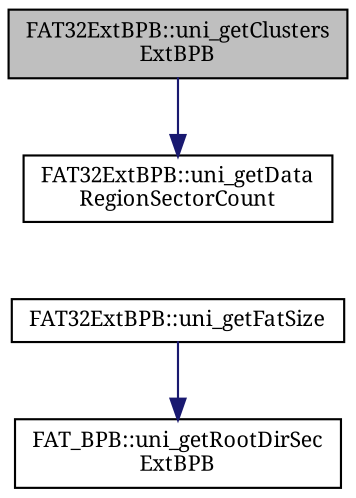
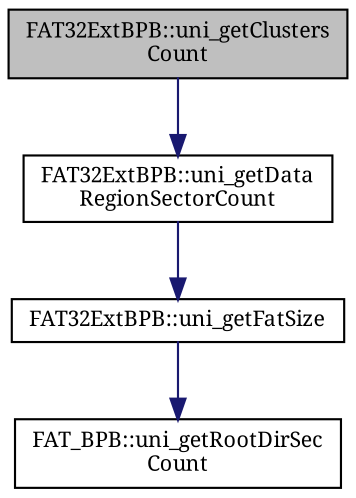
node "FAT32ExtBPB::uni_getClusters ExtBPB": label "FAT32ExtBPB::uni_getClusters ExtBPB" -> "FAT32ExtBPB::uni_getClusters Count"
edge "FAT32ExtBPB::uni_getData RegionSectorCount" -> "FAT32ExtBPB::uni_getFatSize": added
node "FAT_BPB::uni_getRootDirSec ExtBPB": label "FAT_BPB::uni_getRootDirSec ExtBPB" -> "FAT_BPB::uni_getRootDirSec Count"
